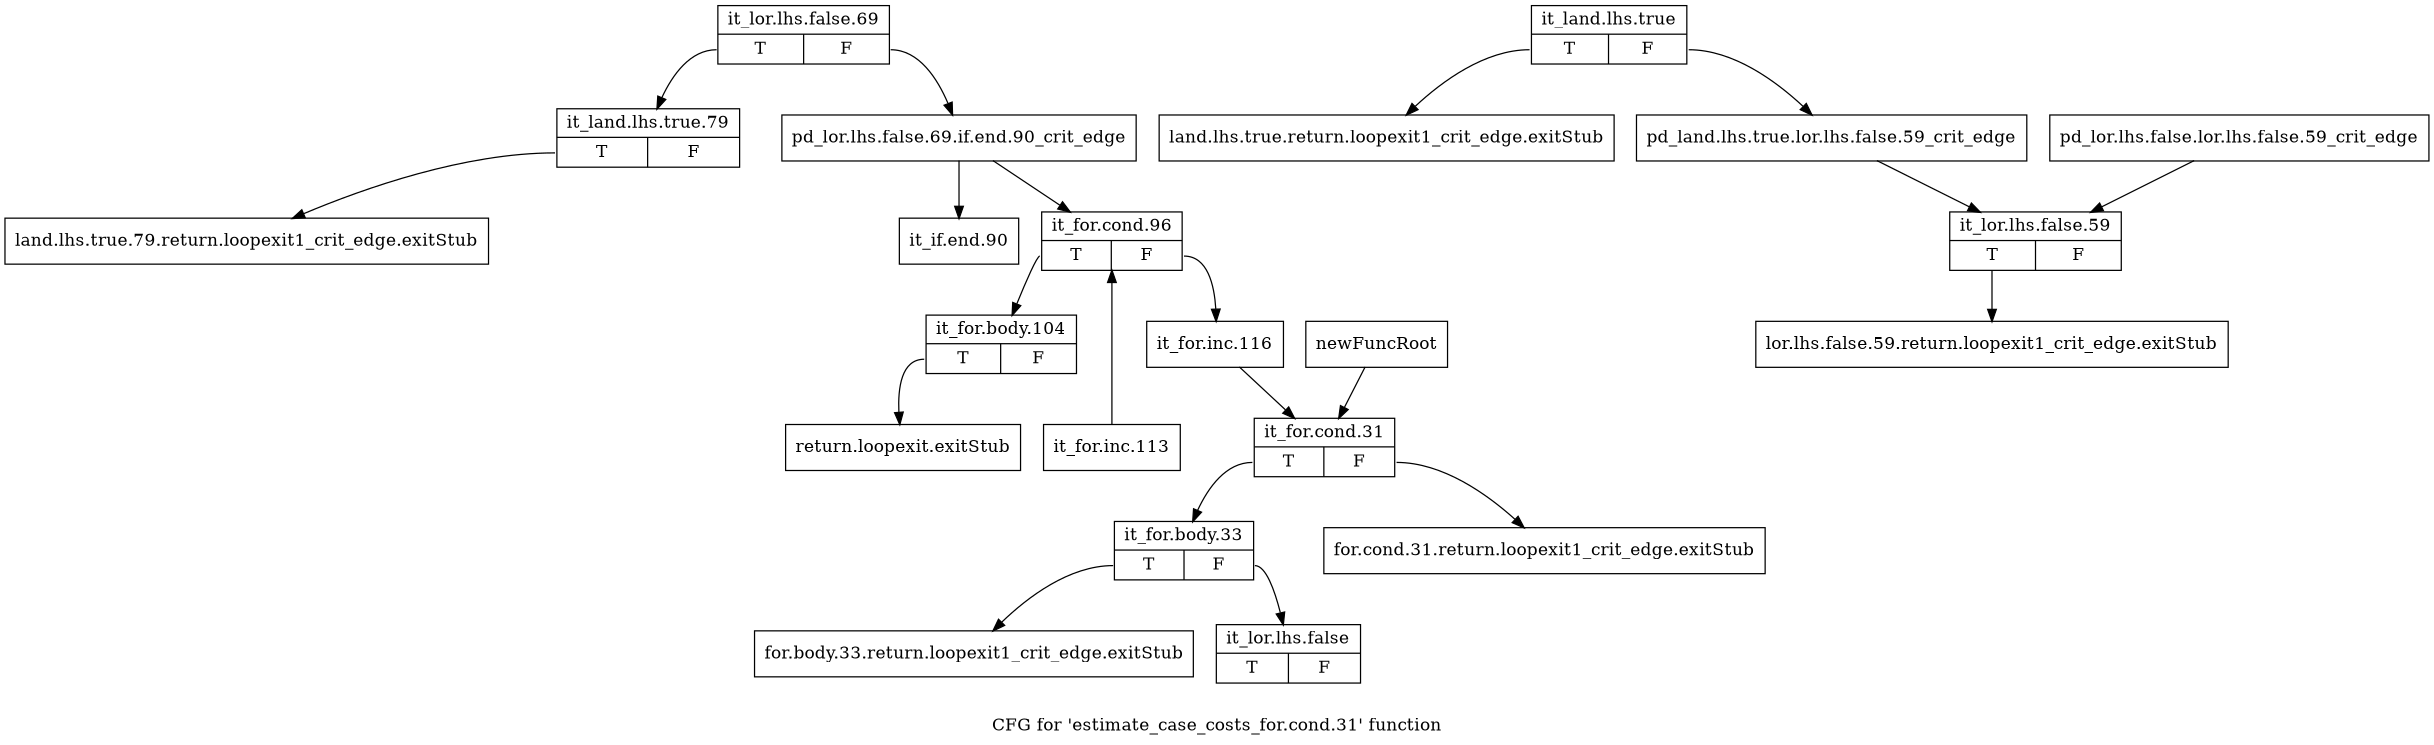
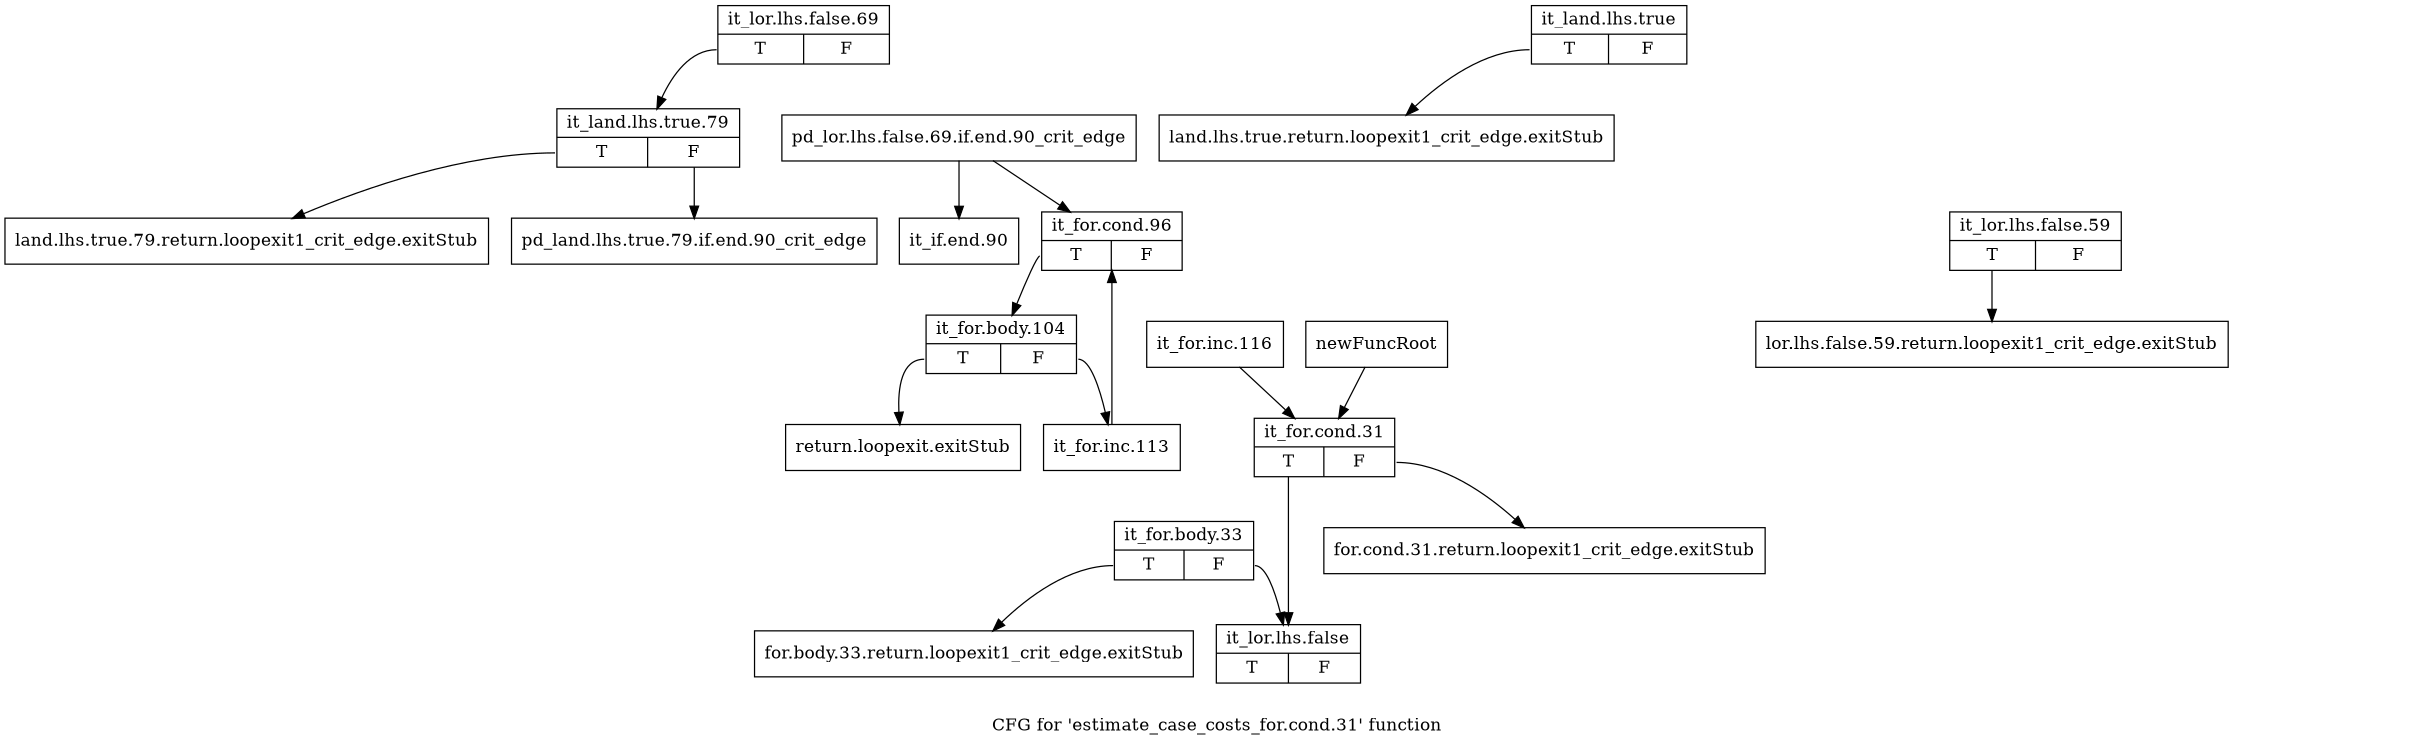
edge "it_lor.lhs.false.69" -> "pd_lor.lhs.false.69.if.end.90_crit_edge": removed
node "pd_land.lhs.true.lor.lhs.false.59_crit_edge": removed
node "pd_lor.lhs.false.lor.lhs.false.59_crit_edge": removed
node "pd_land.lhs.true.79.if.end.90_crit_edge": added
edge "it_for.cond.96" -> "it_for.inc.116": removed
edge "it_for.body.104" -> "it_for.inc.113": added
edge "it_for.cond.31" -> "it_for.body.33": now "it_for.cond.31" -> "it_lor.lhs.false"
